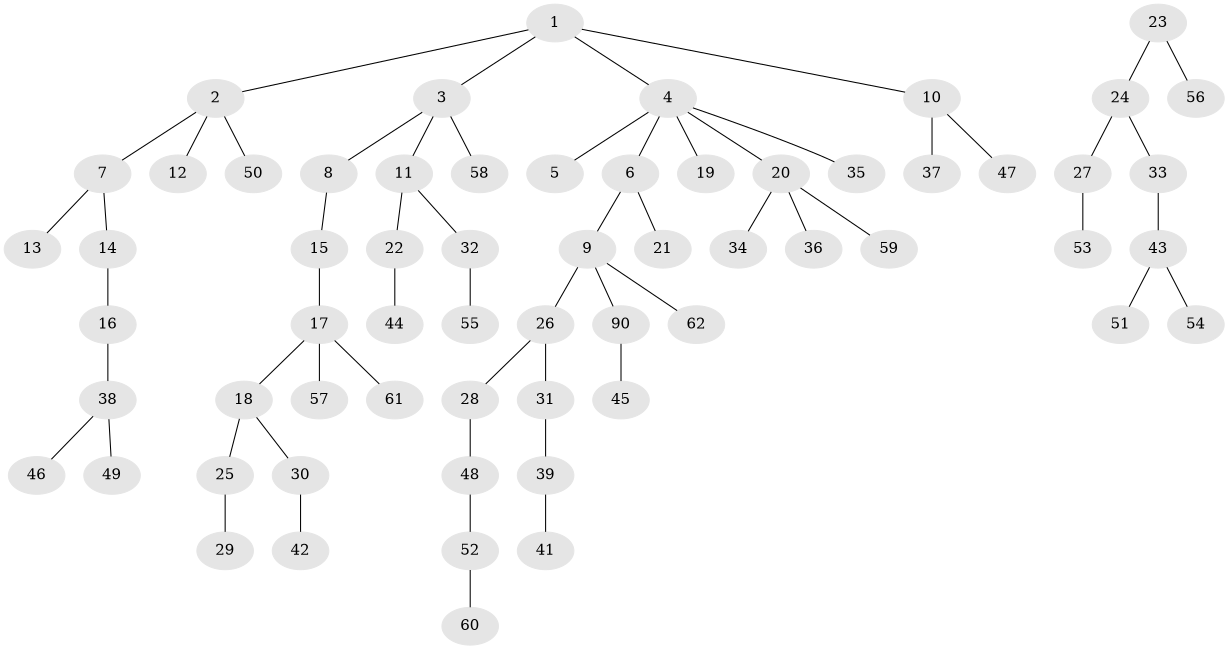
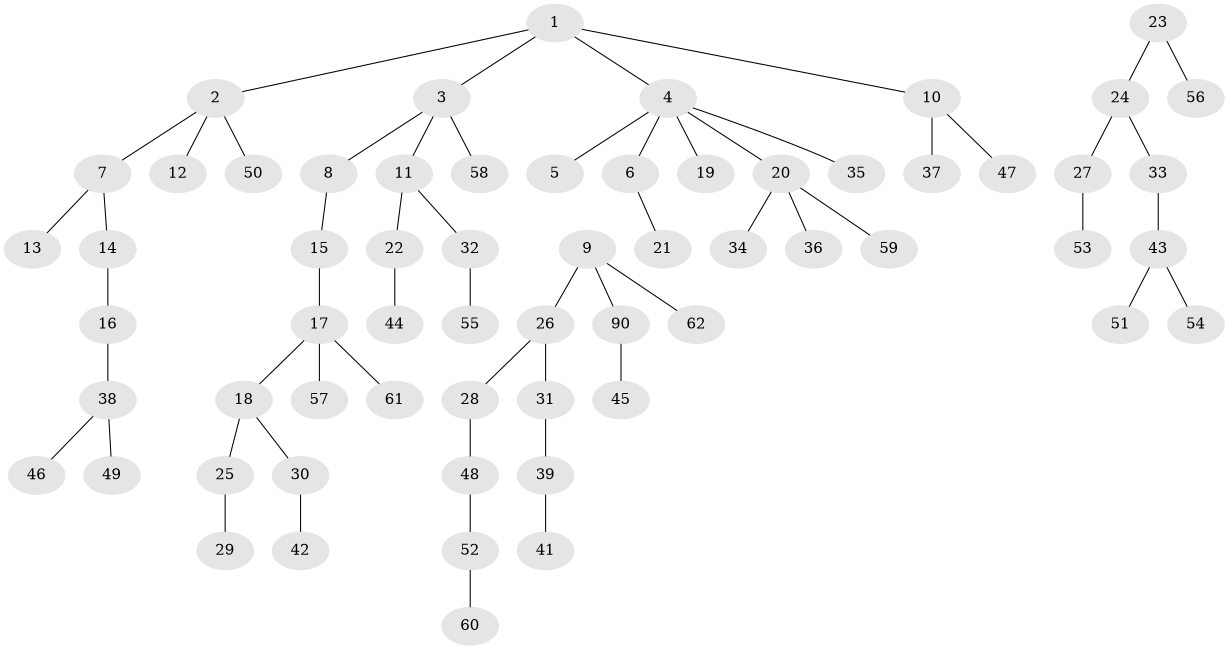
edge "6" -- "9": removed
